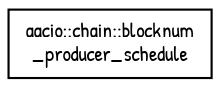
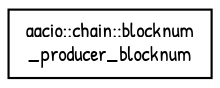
node "aacio::chain::blocknum _producer_schedule": label "aacio::chain::blocknum _producer_schedule" -> "aacio::chain::blocknum _producer_blocknum"
